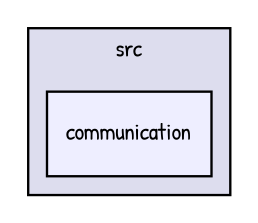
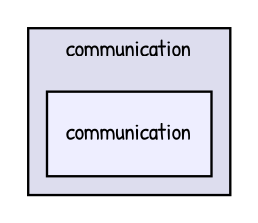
cluster "src": label "src" -> "communication"
